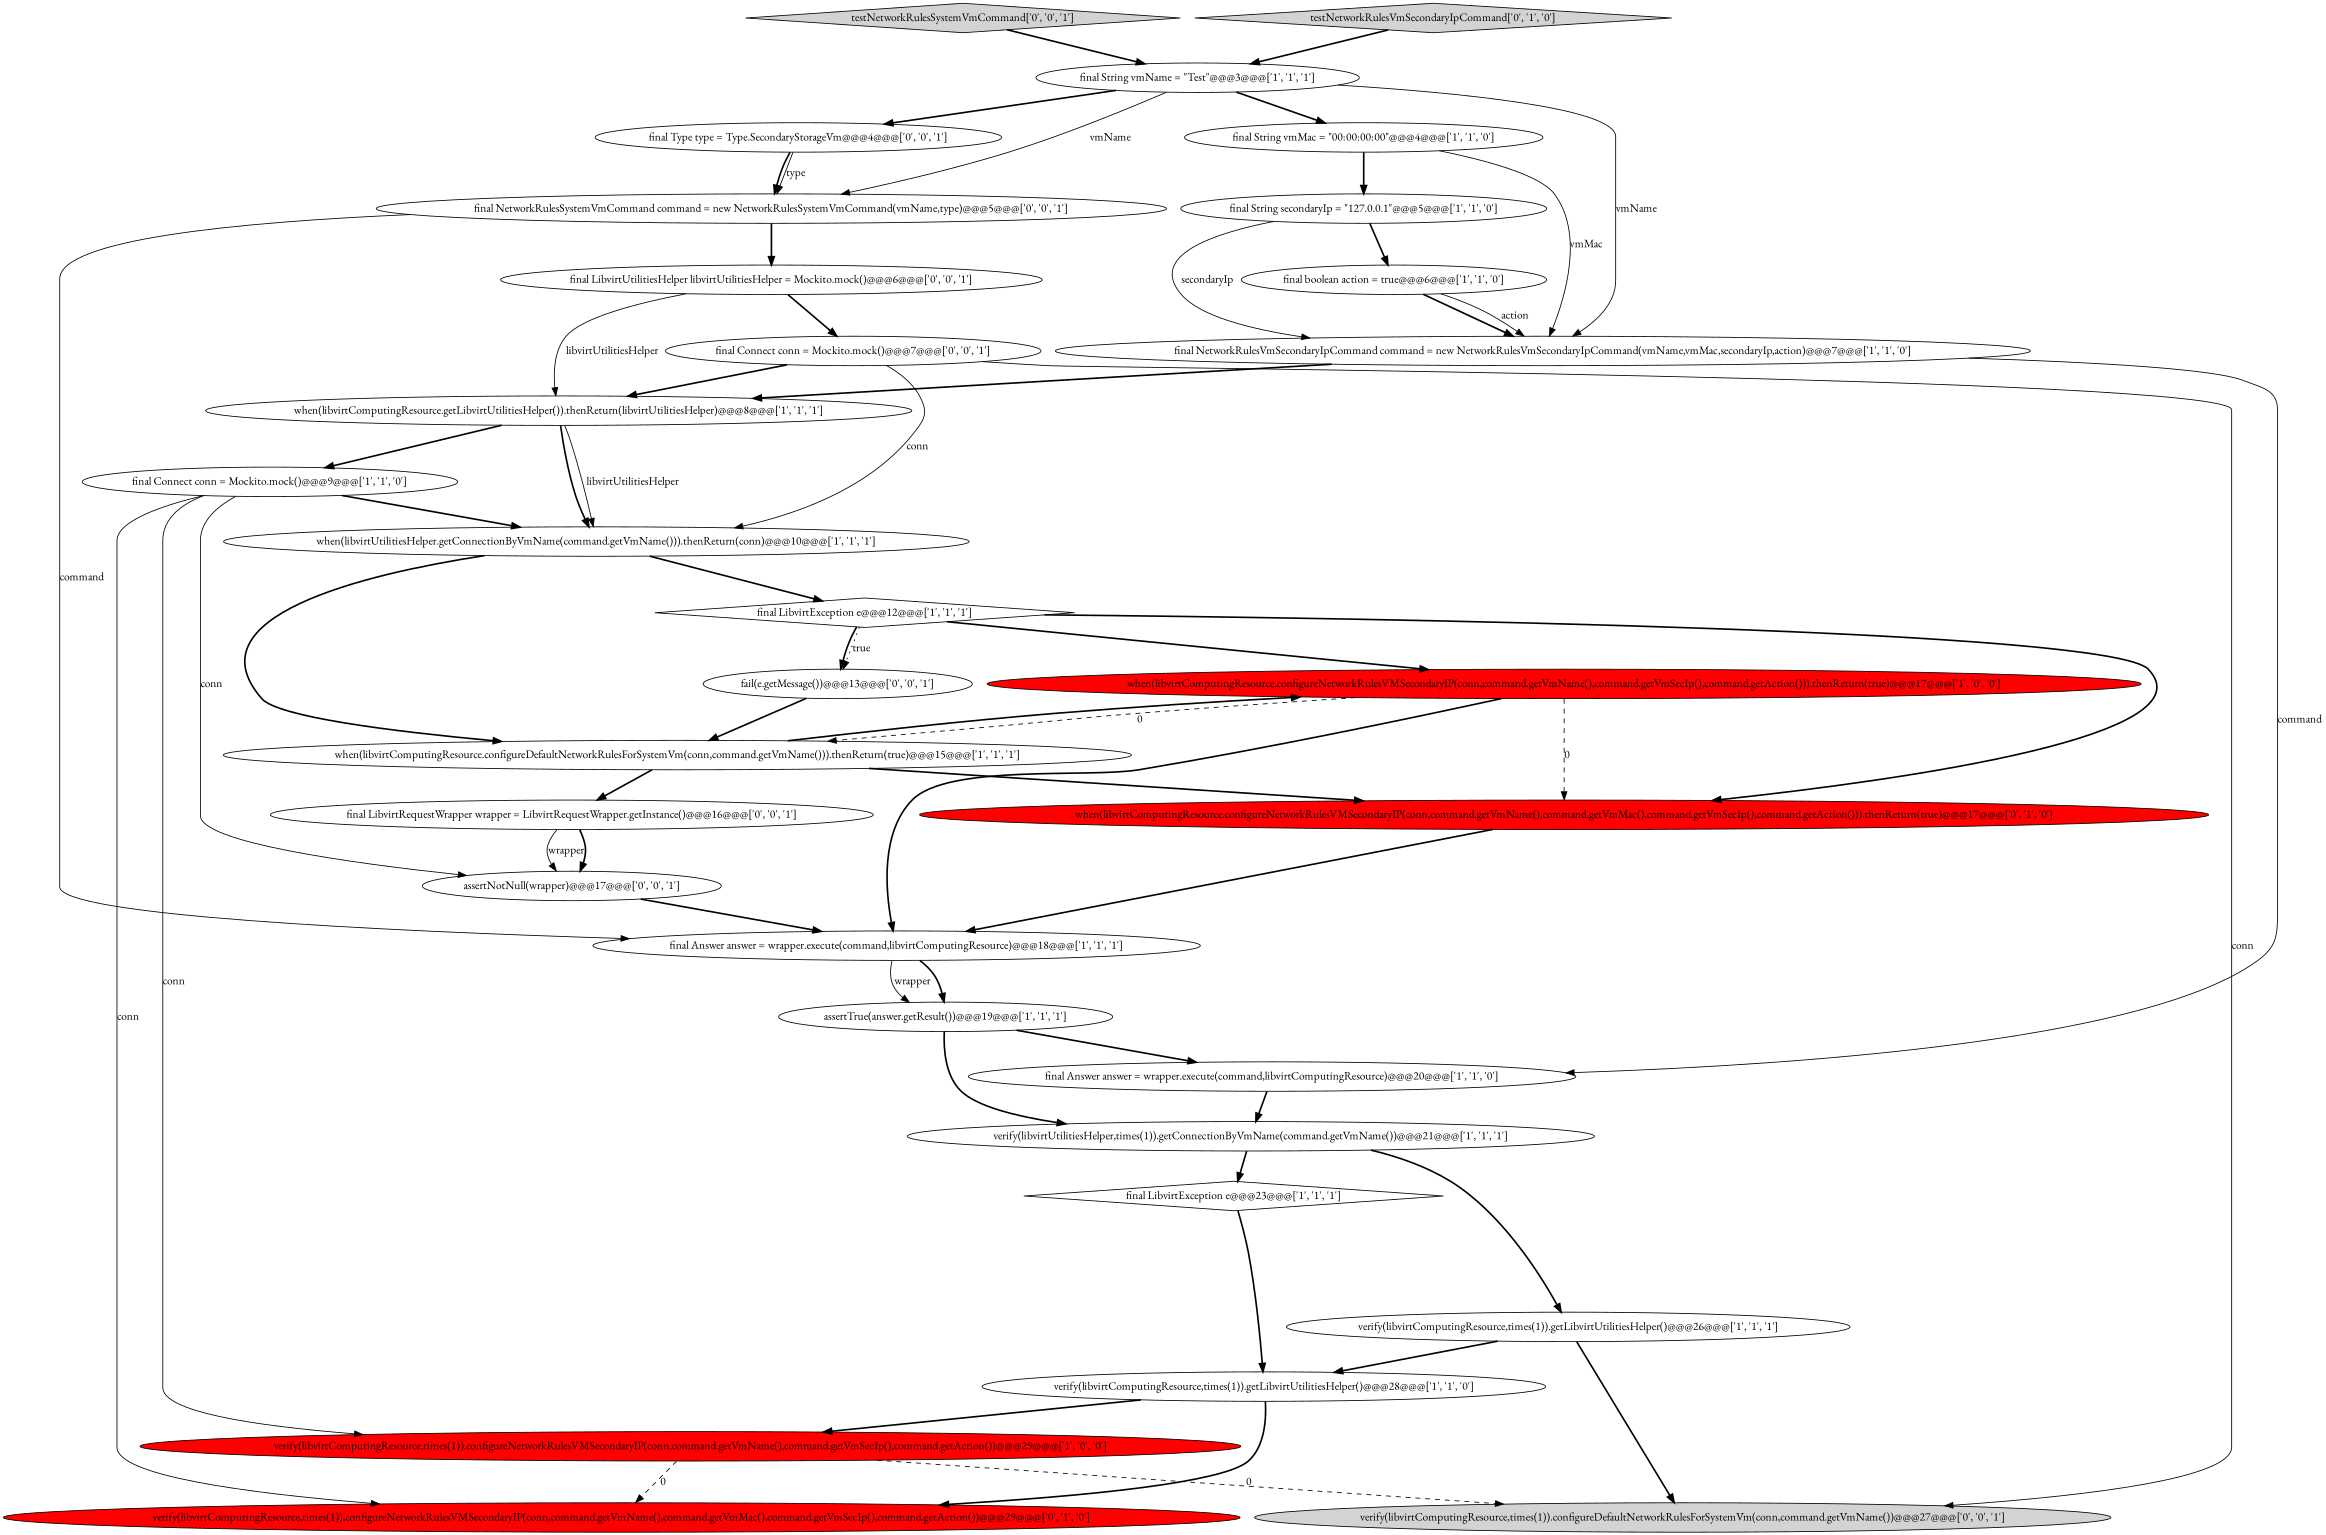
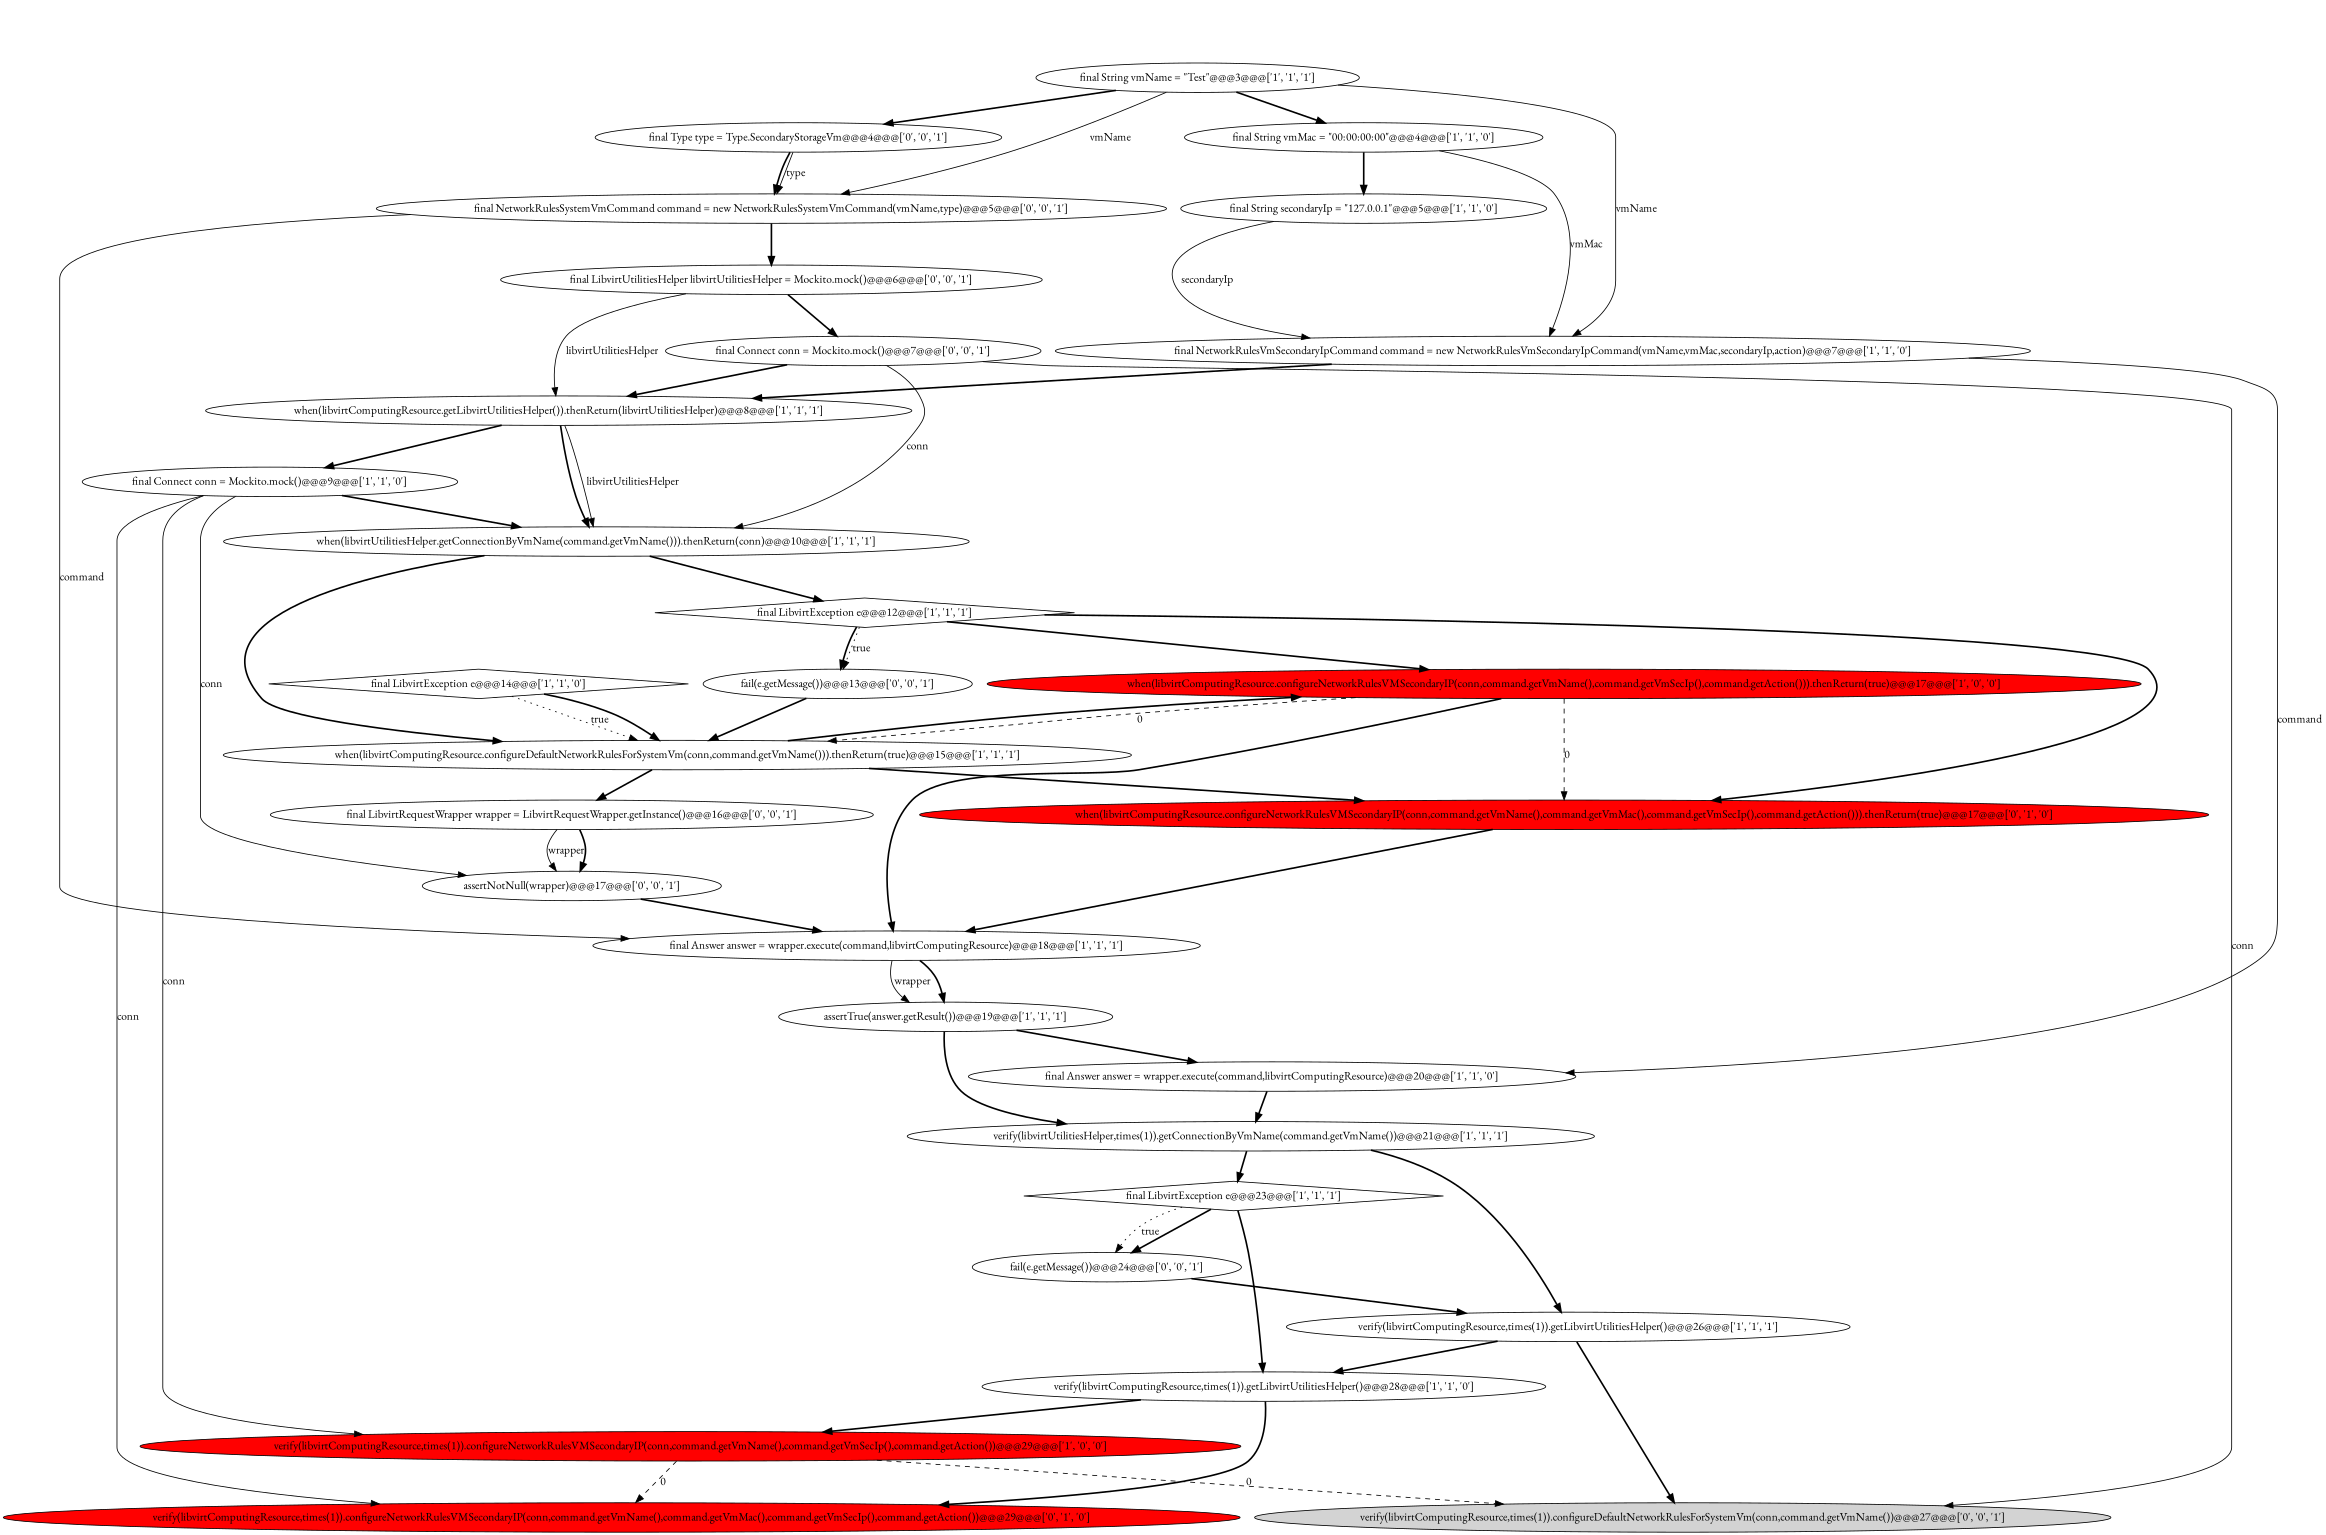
node "testNetworkRulesSystemVmCommand['0', '0', '1']": removed
node "testNetworkRulesVmSecondaryIpCommand['0', '1', '0']": removed
node "final boolean action = true@@@6@@@['1', '1', '0']": removed
node "final LibvirtException e@@@14@@@['1', '1', '0']": added
node "fail(e.getMessage())@@@24@@@['0', '0', '1']": added
